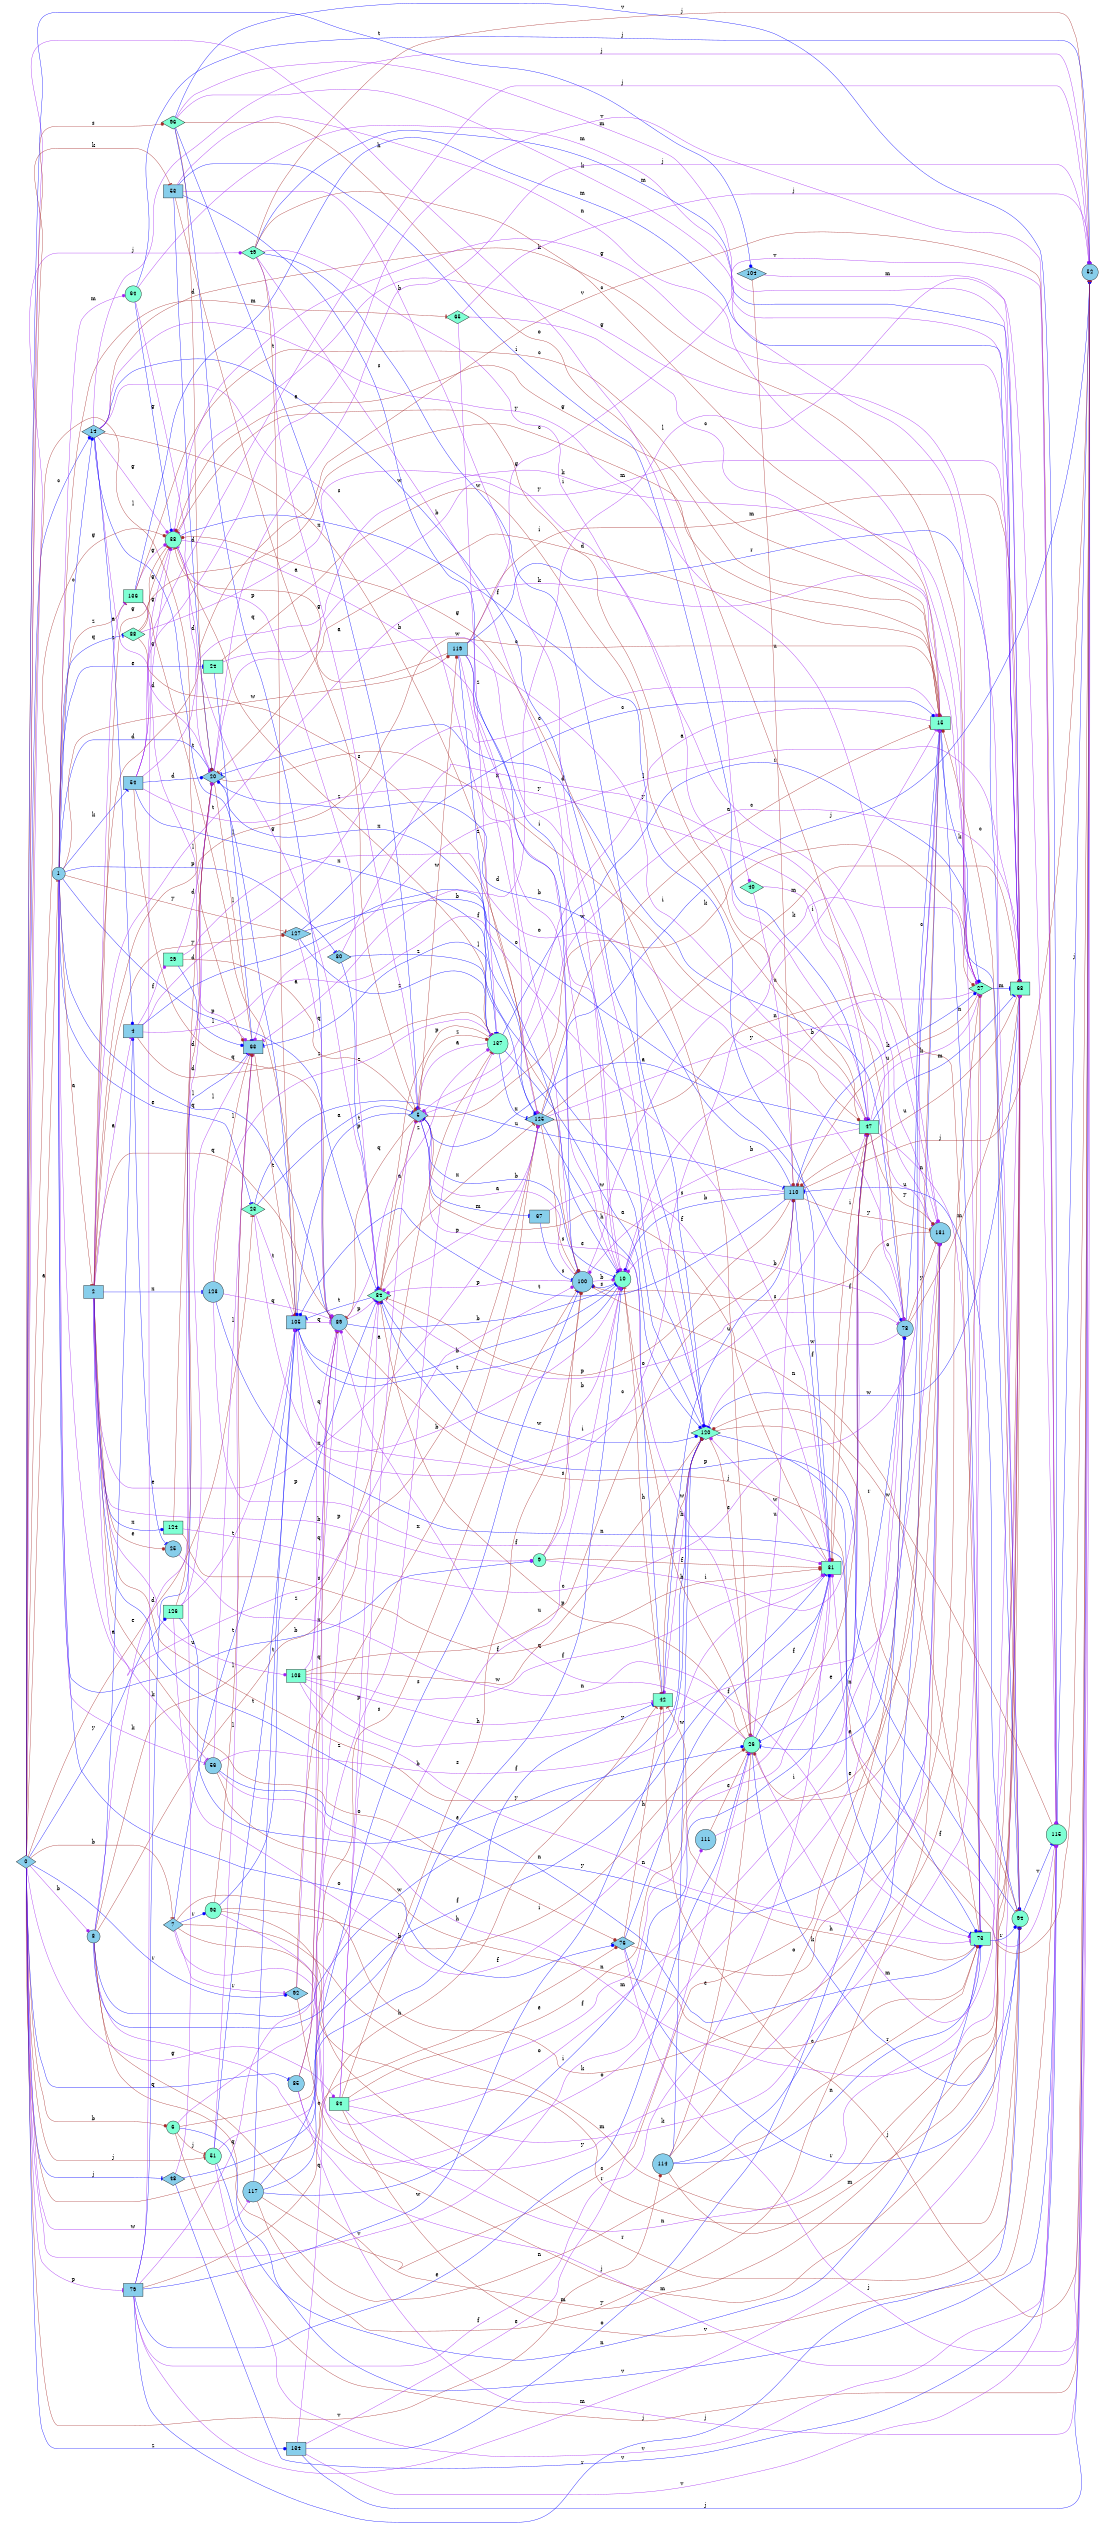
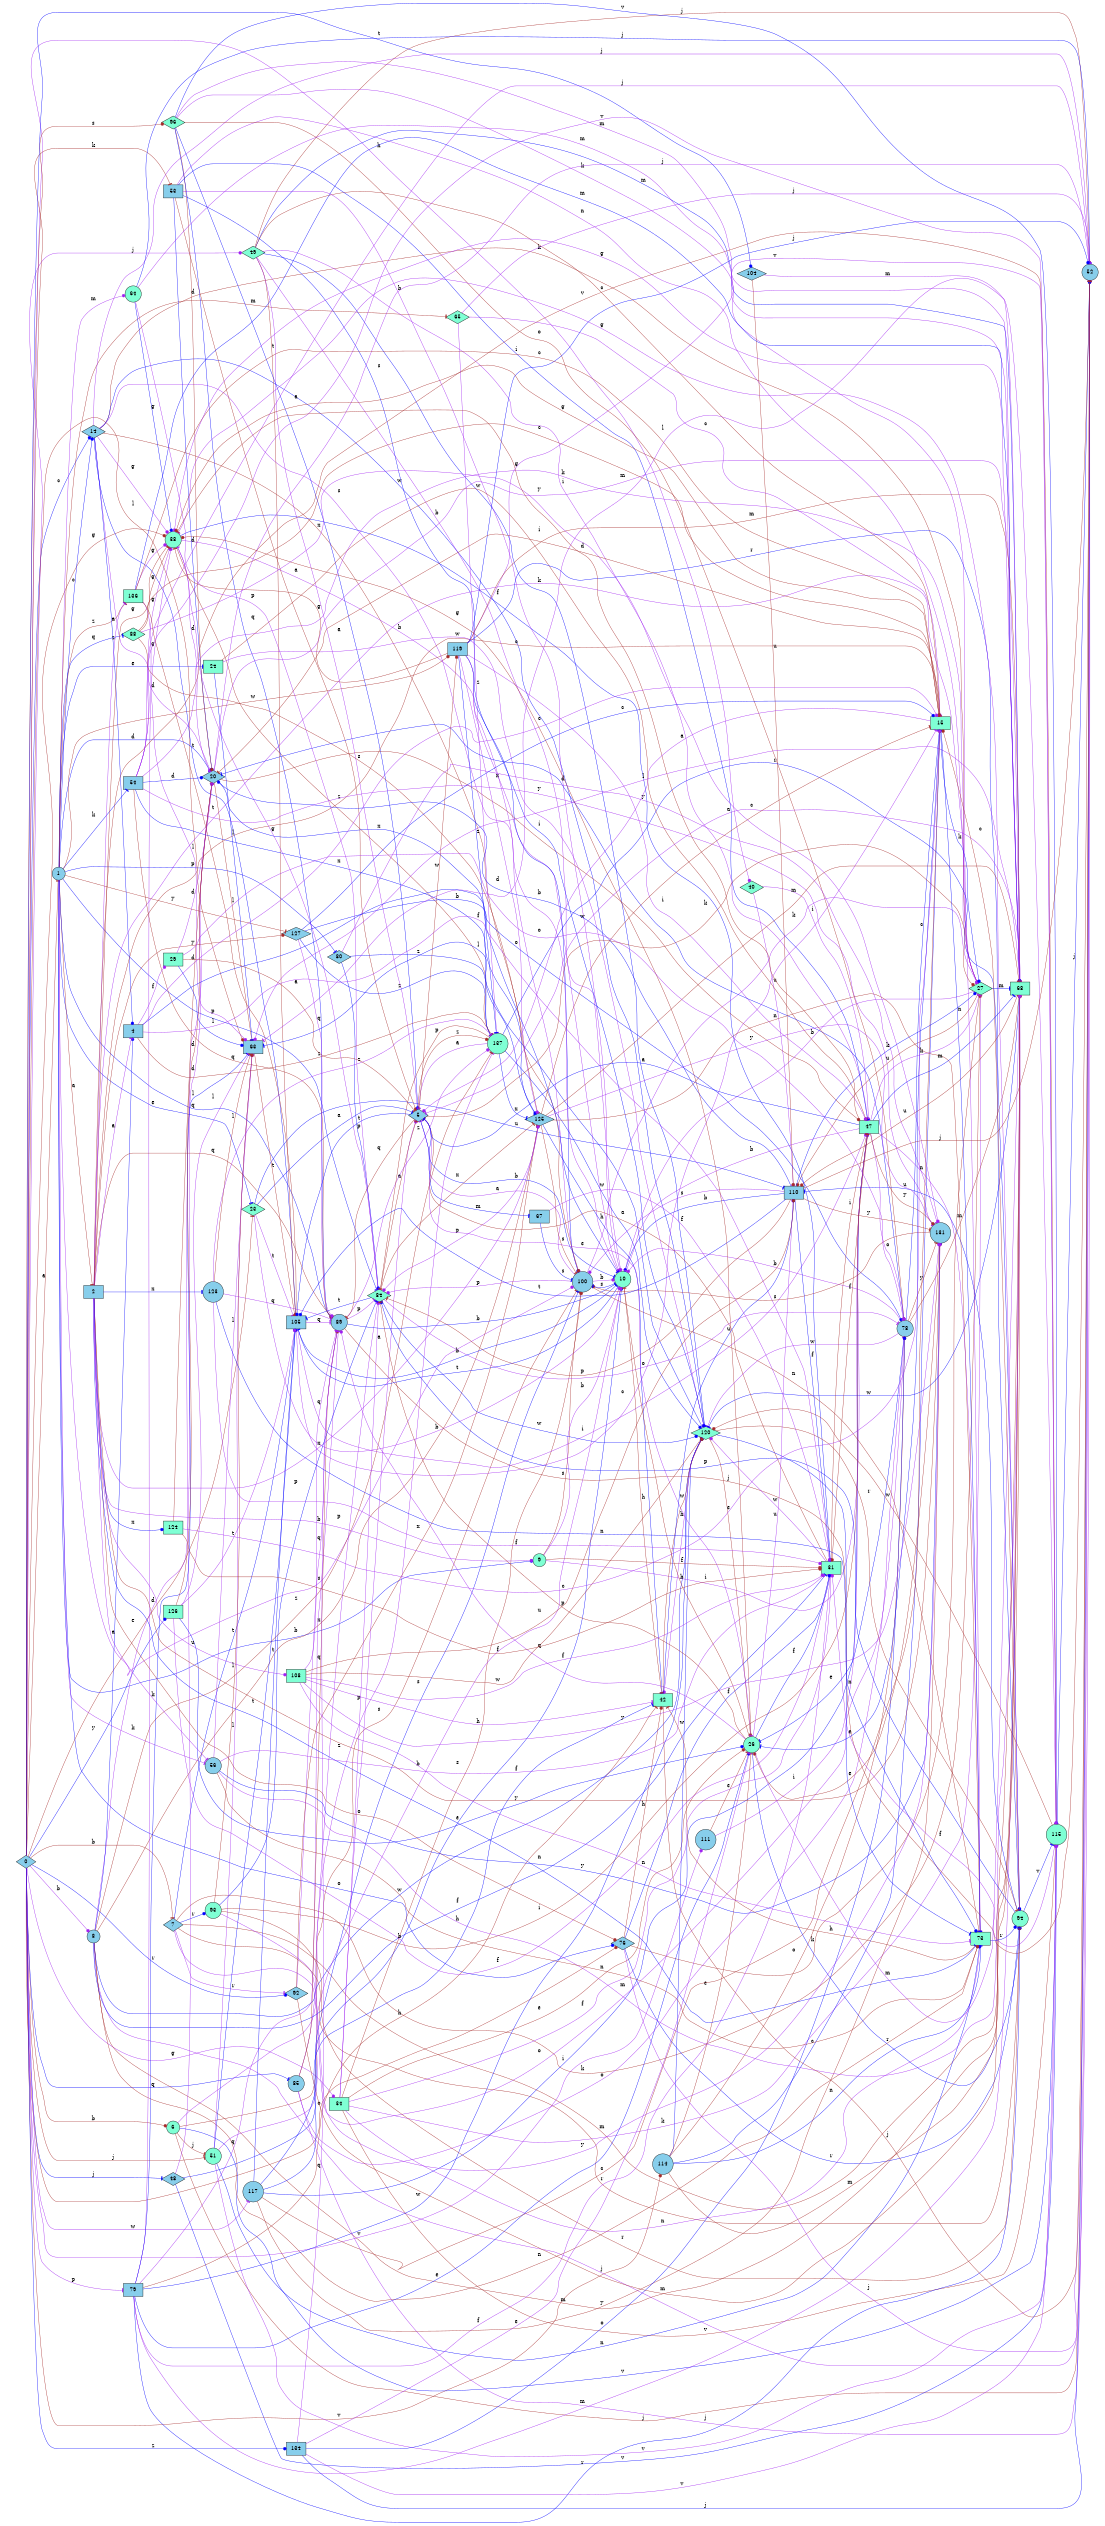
edge "14" -> "131": removed, label "y"
edge "125" -> "52": now "119" -> "52"
node "25": removed
